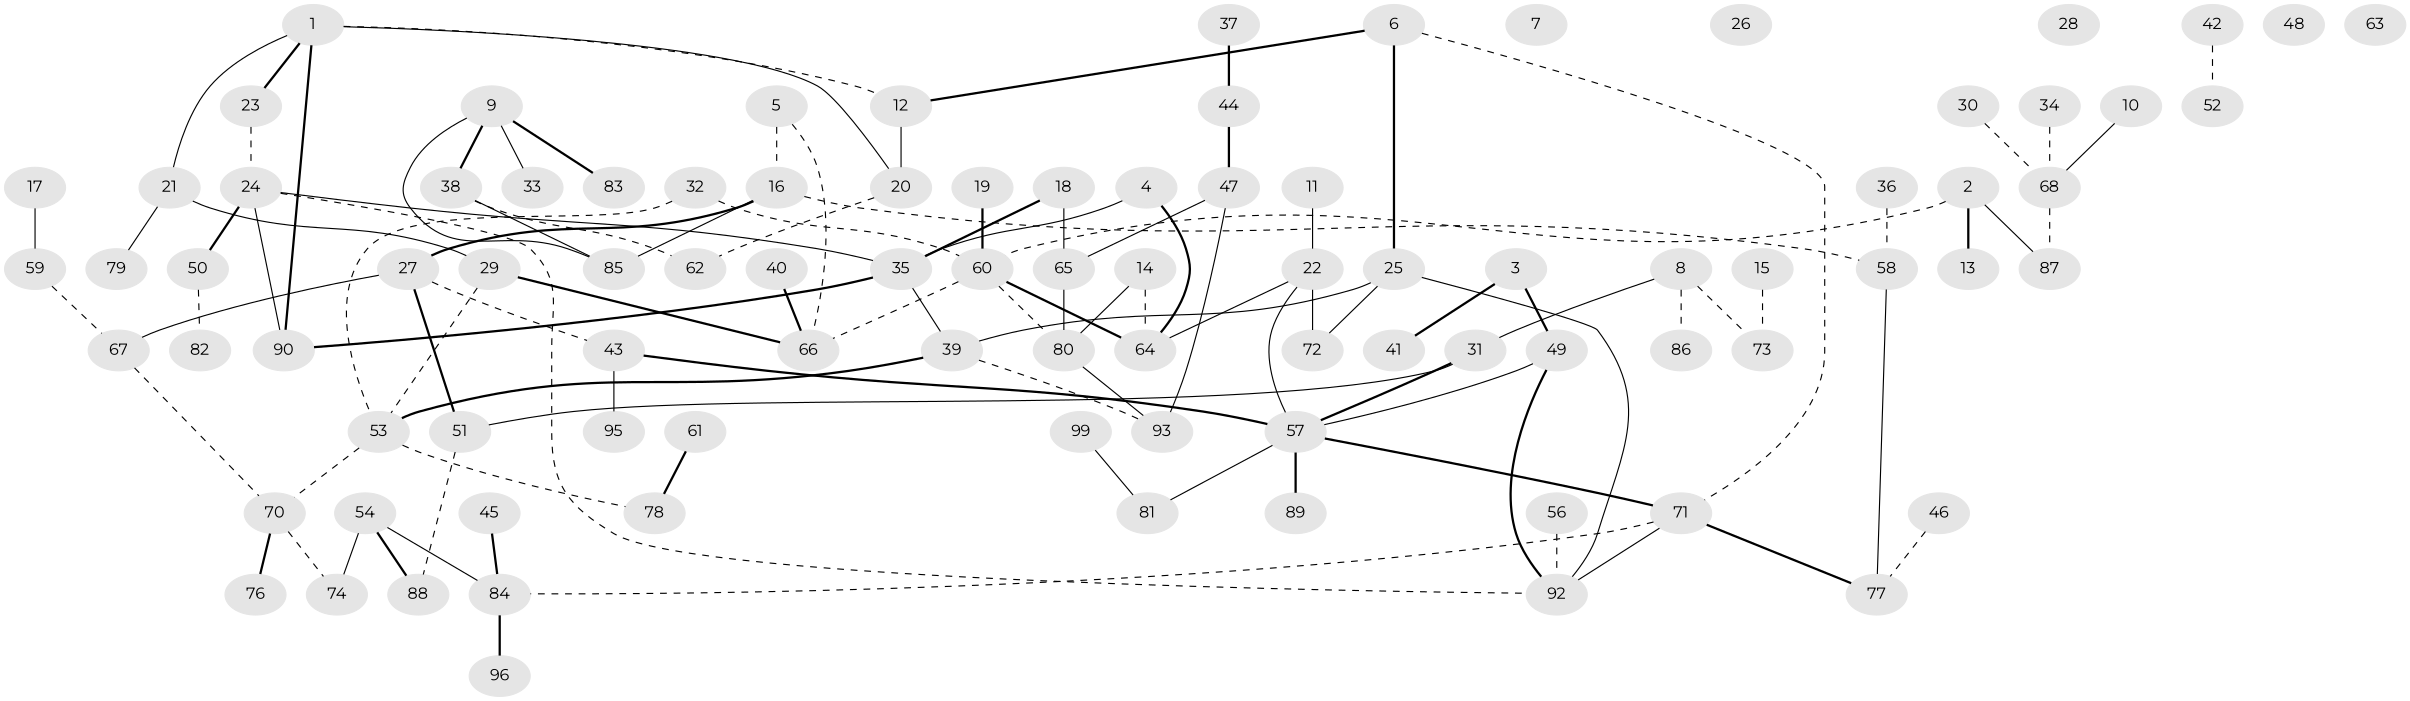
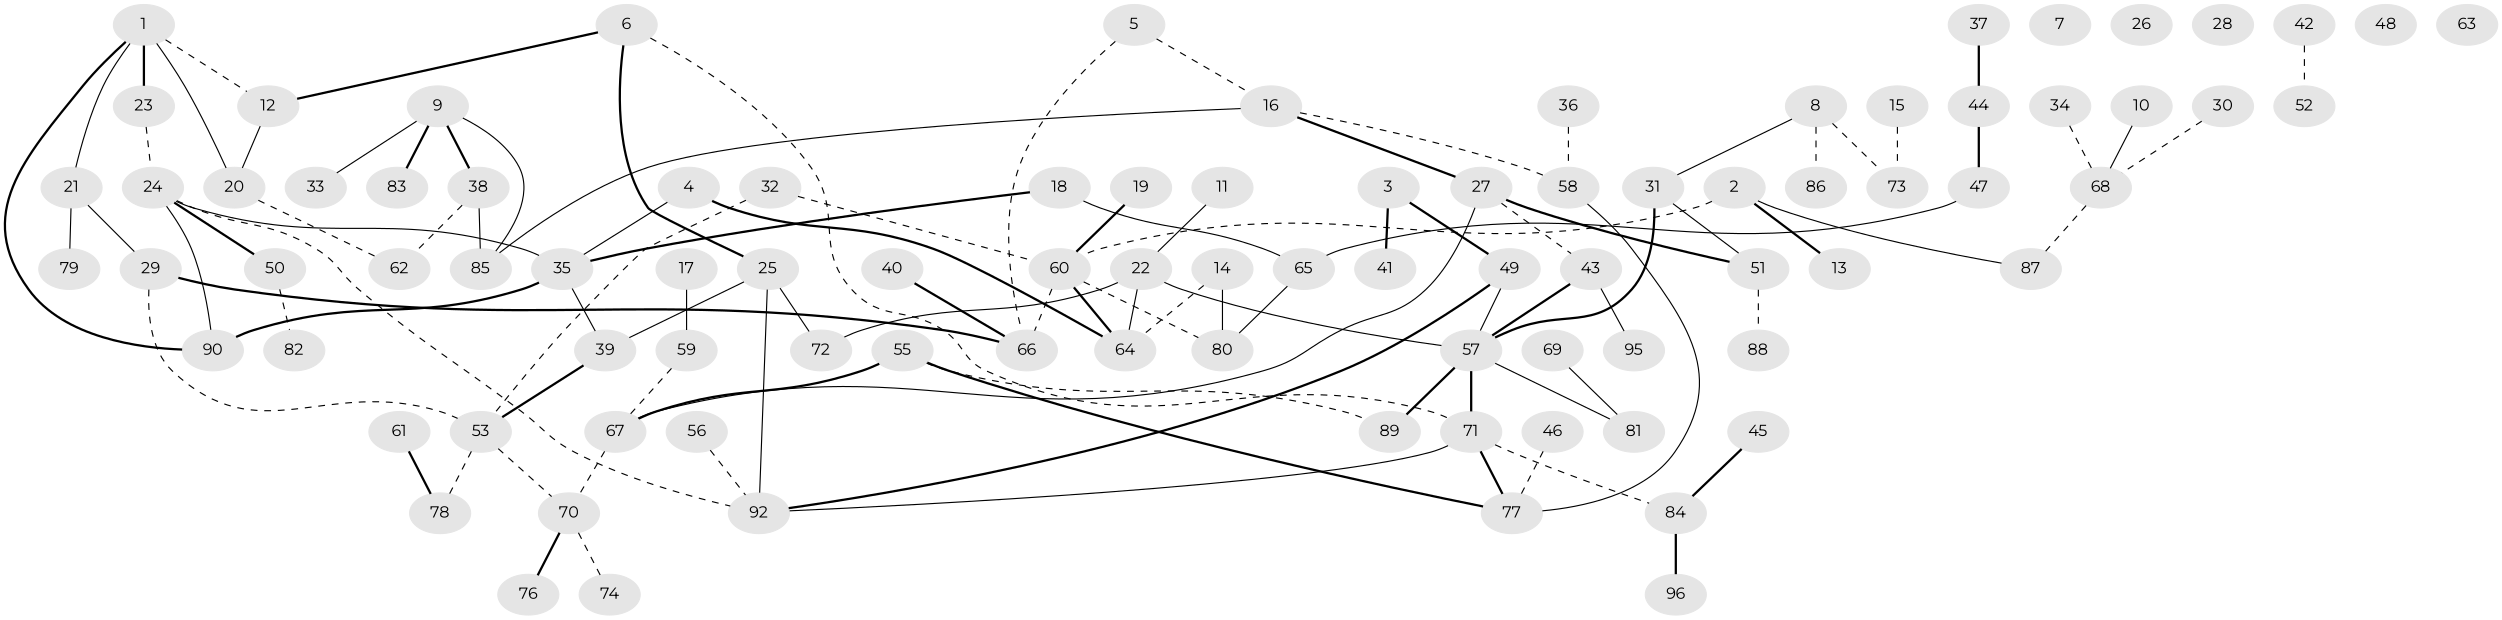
node "55": added
node "99": label "99" -> "69"
node "93": removed
node "54": removed
